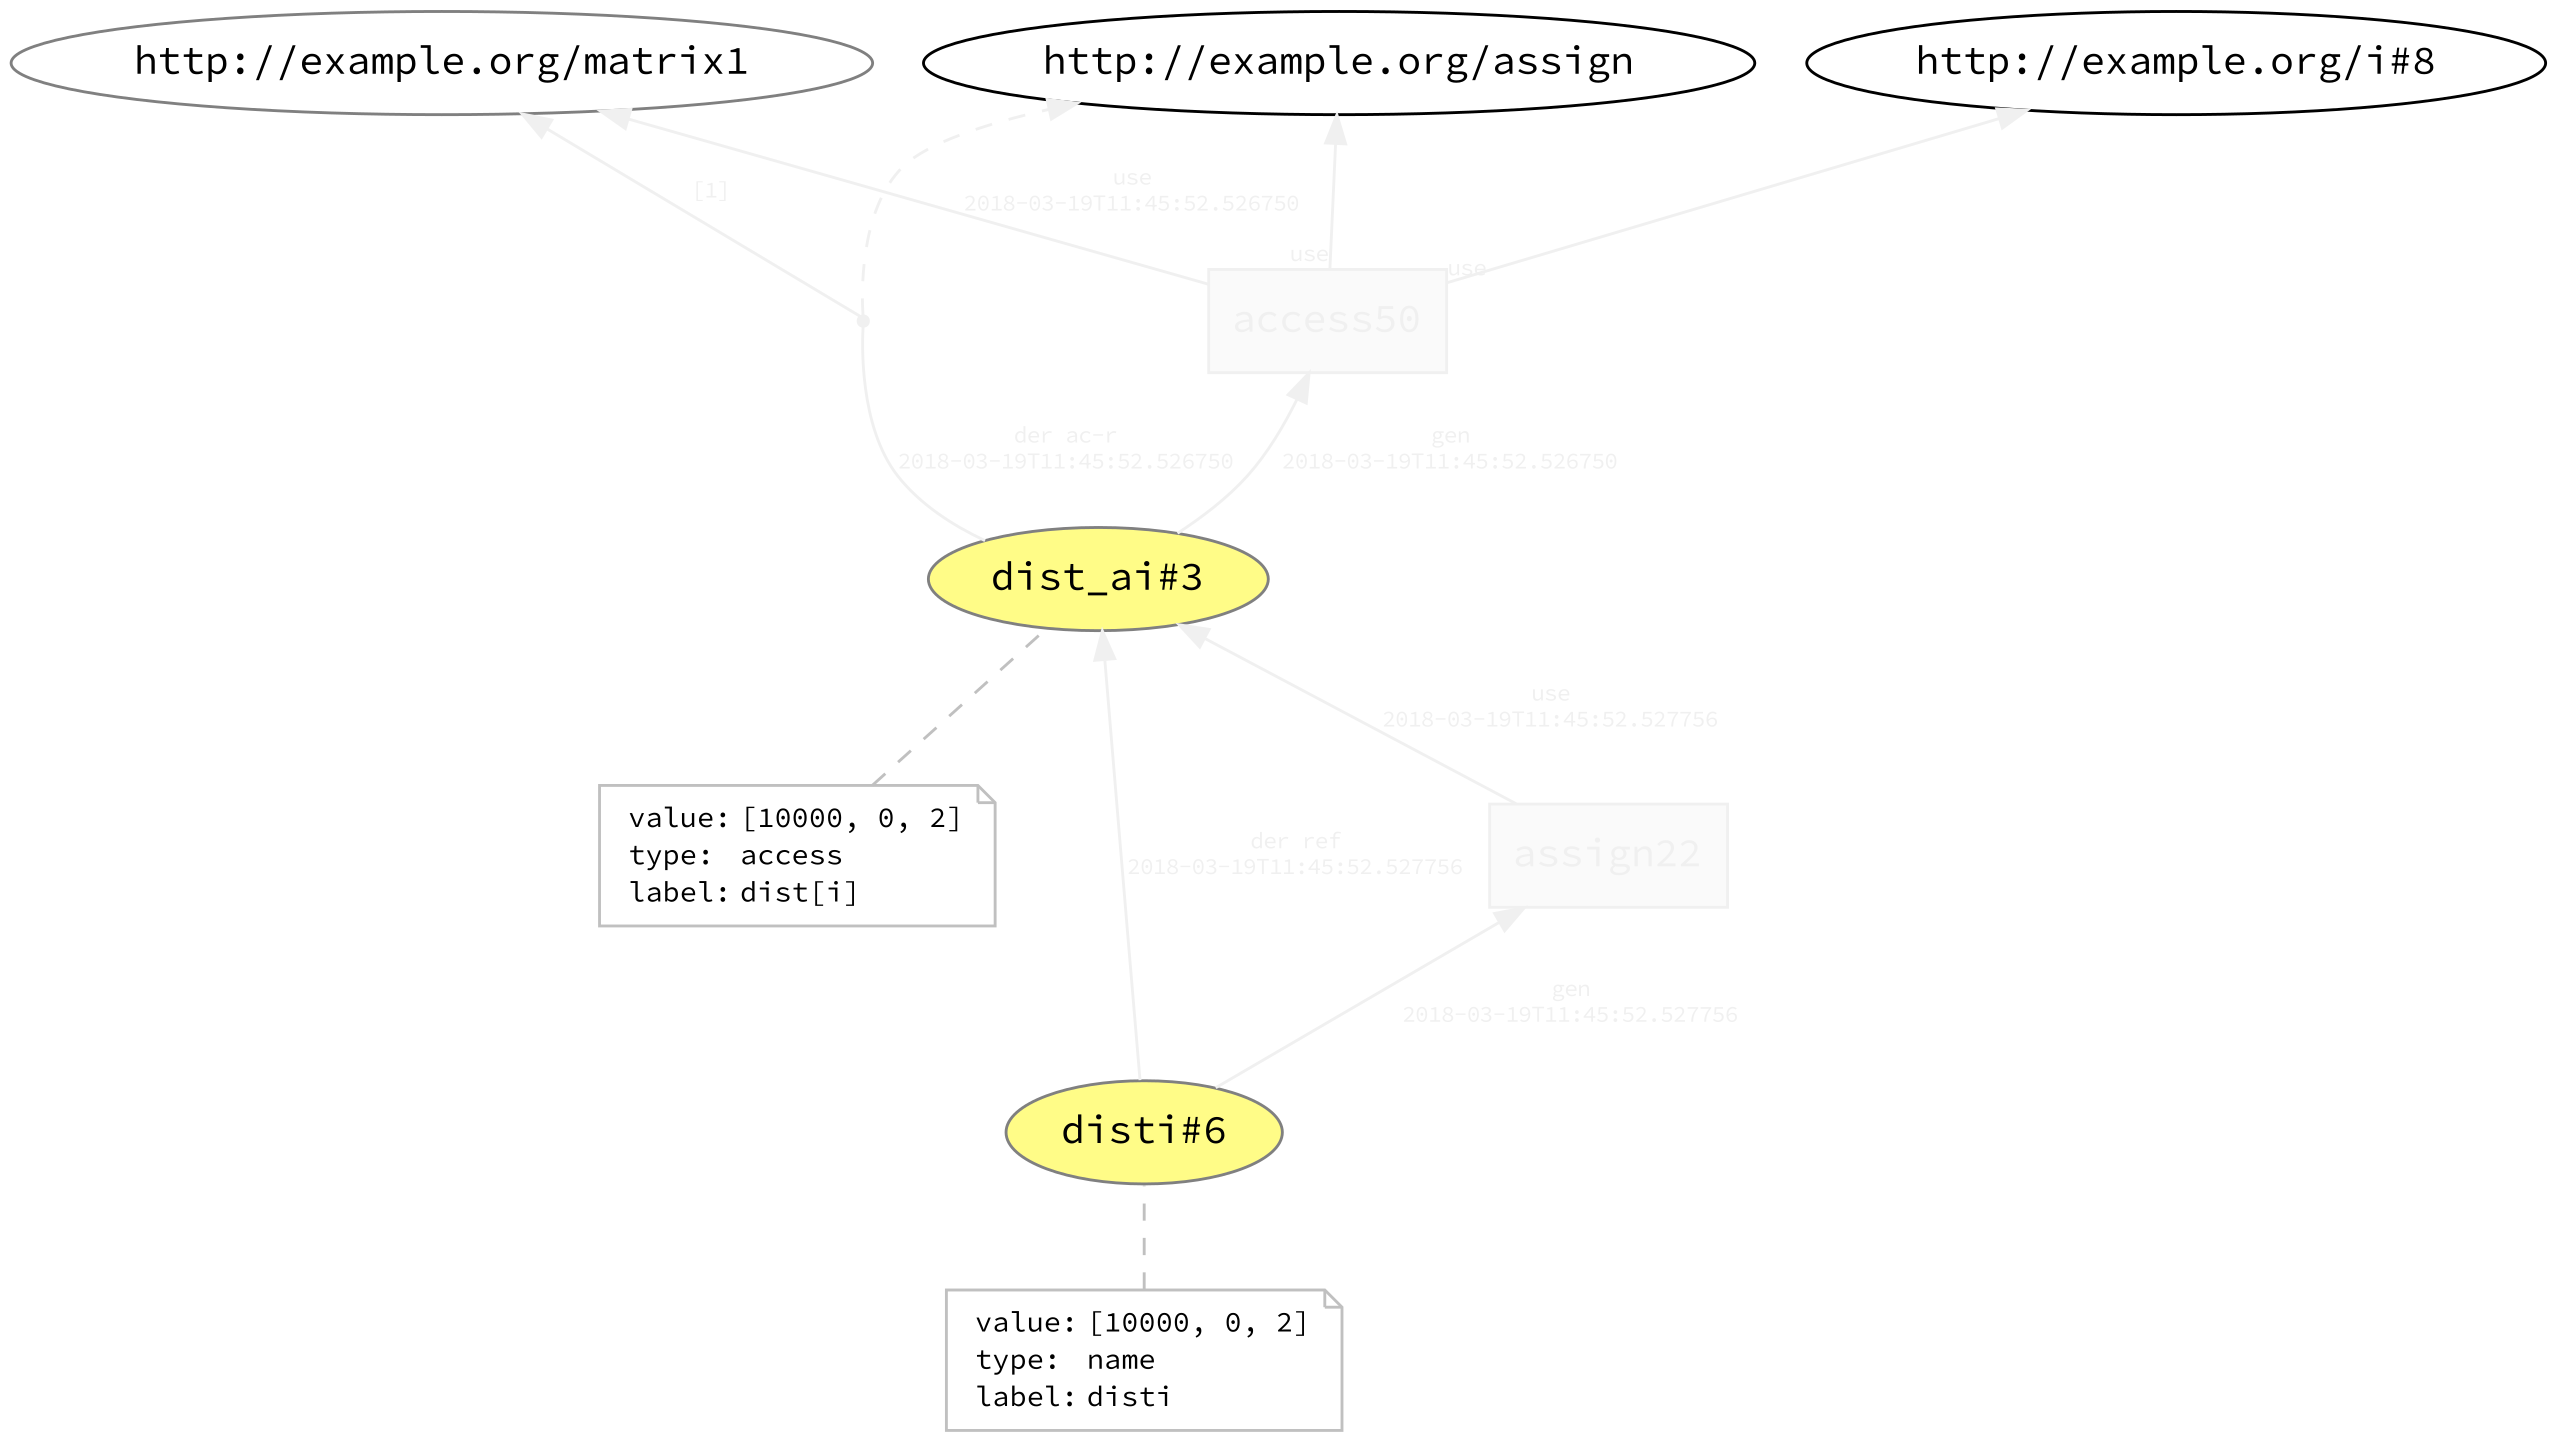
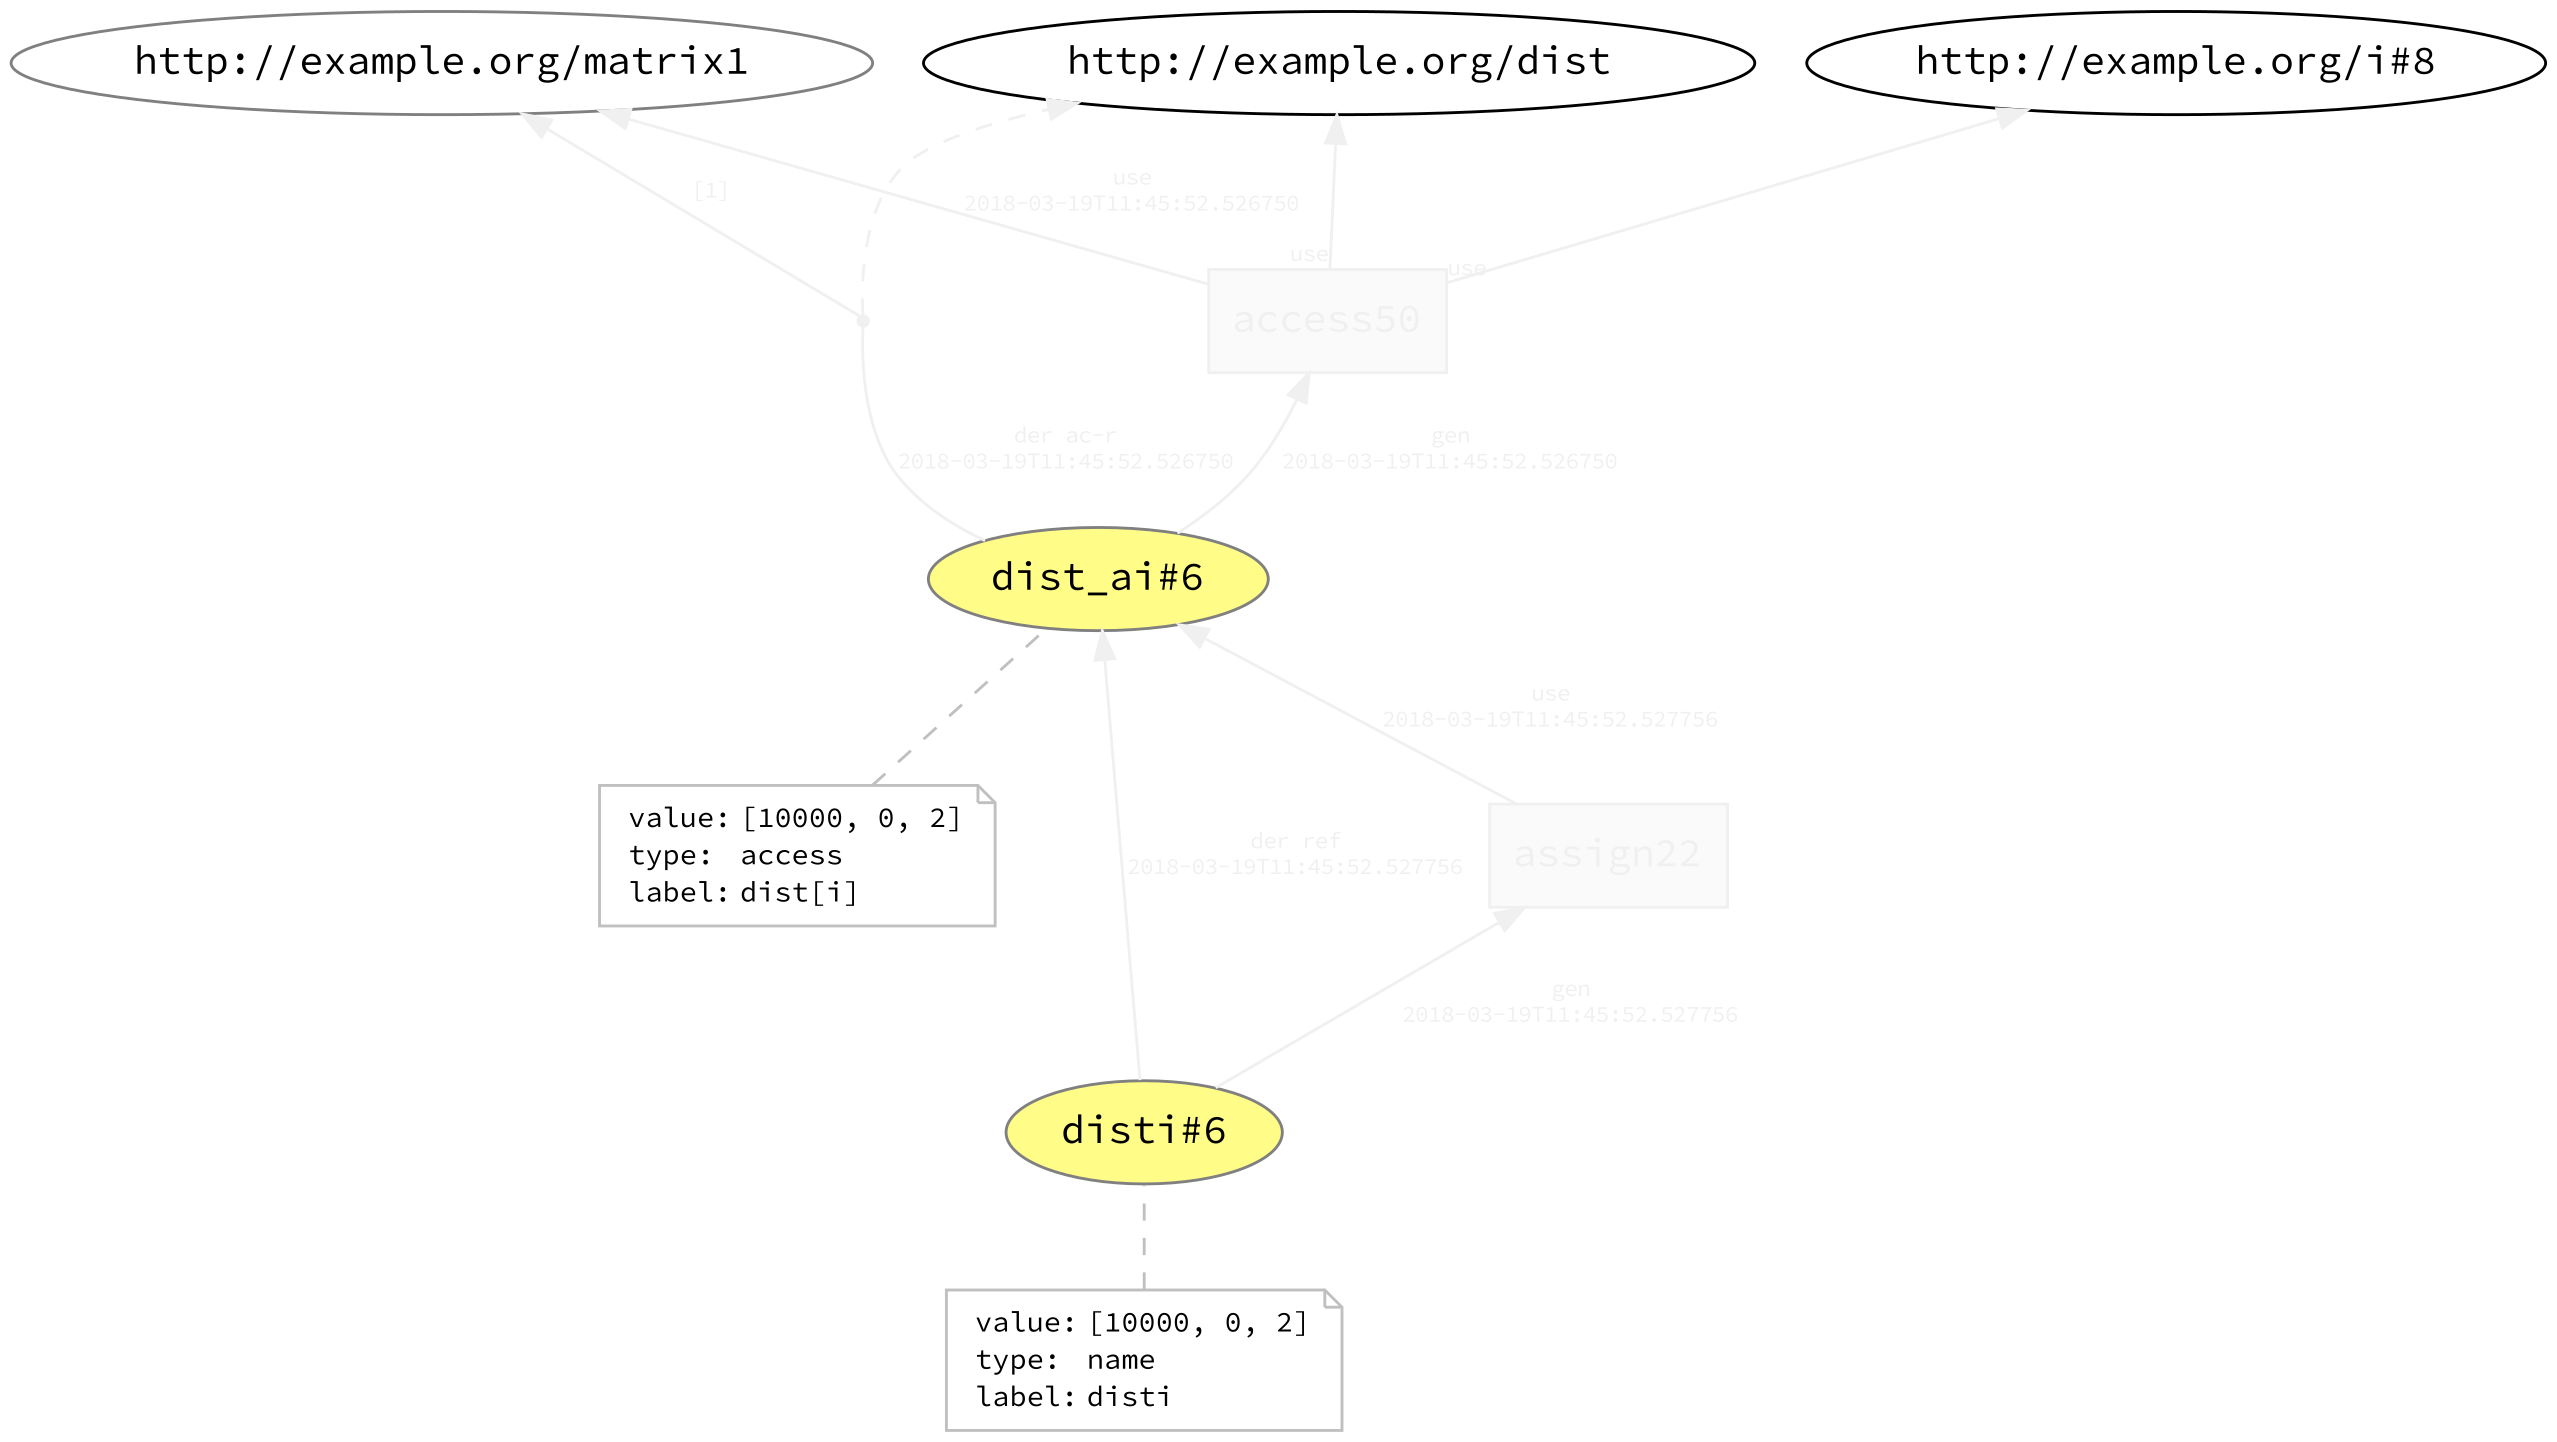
node "http://example.org/assign": label "http://example.org/assign" -> "http://example.org/dist"
node "dist_ai#3": label "dist_ai#3" -> "dist_ai#6"
